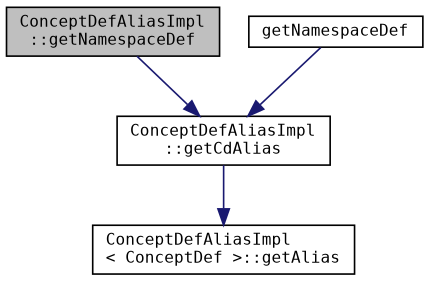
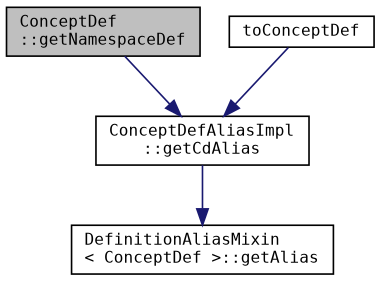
node "ConceptDefAliasImpl ::getNamespaceDef": label "ConceptDefAliasImpl ::getNamespaceDef" -> "ConceptDef ::getNamespaceDef"
node "getNamespaceDef": label "getNamespaceDef" -> "toConceptDef"
node "ConceptDefAliasImpl < ConceptDef >::getAlias": label "ConceptDefAliasImpl < ConceptDef >::getAlias" -> "DefinitionAliasMixin < ConceptDef >::getAlias"
